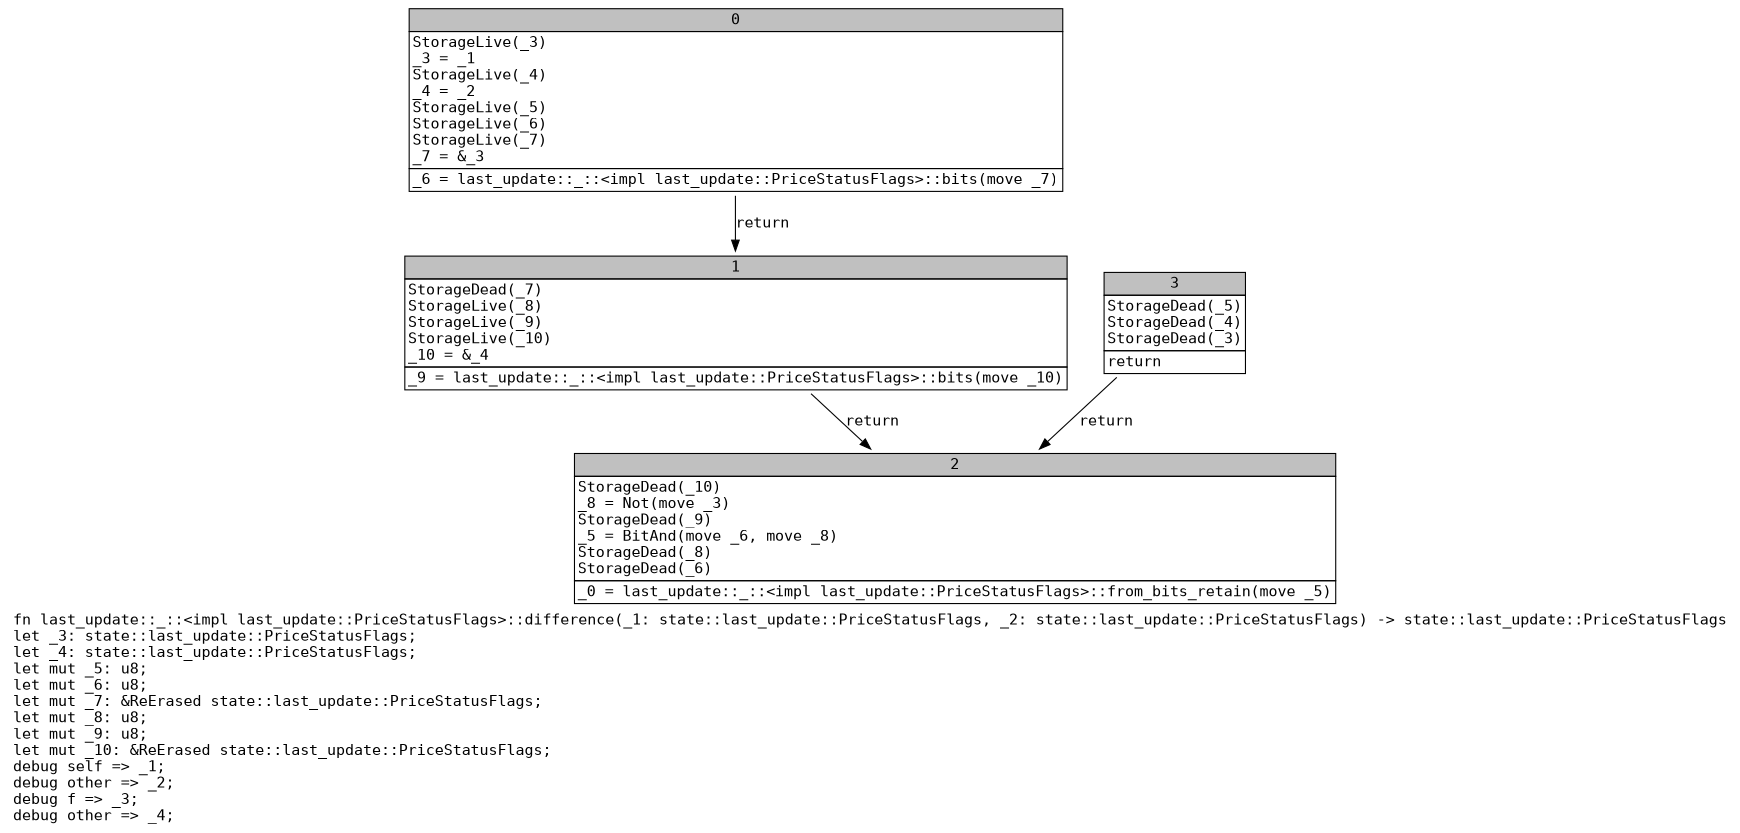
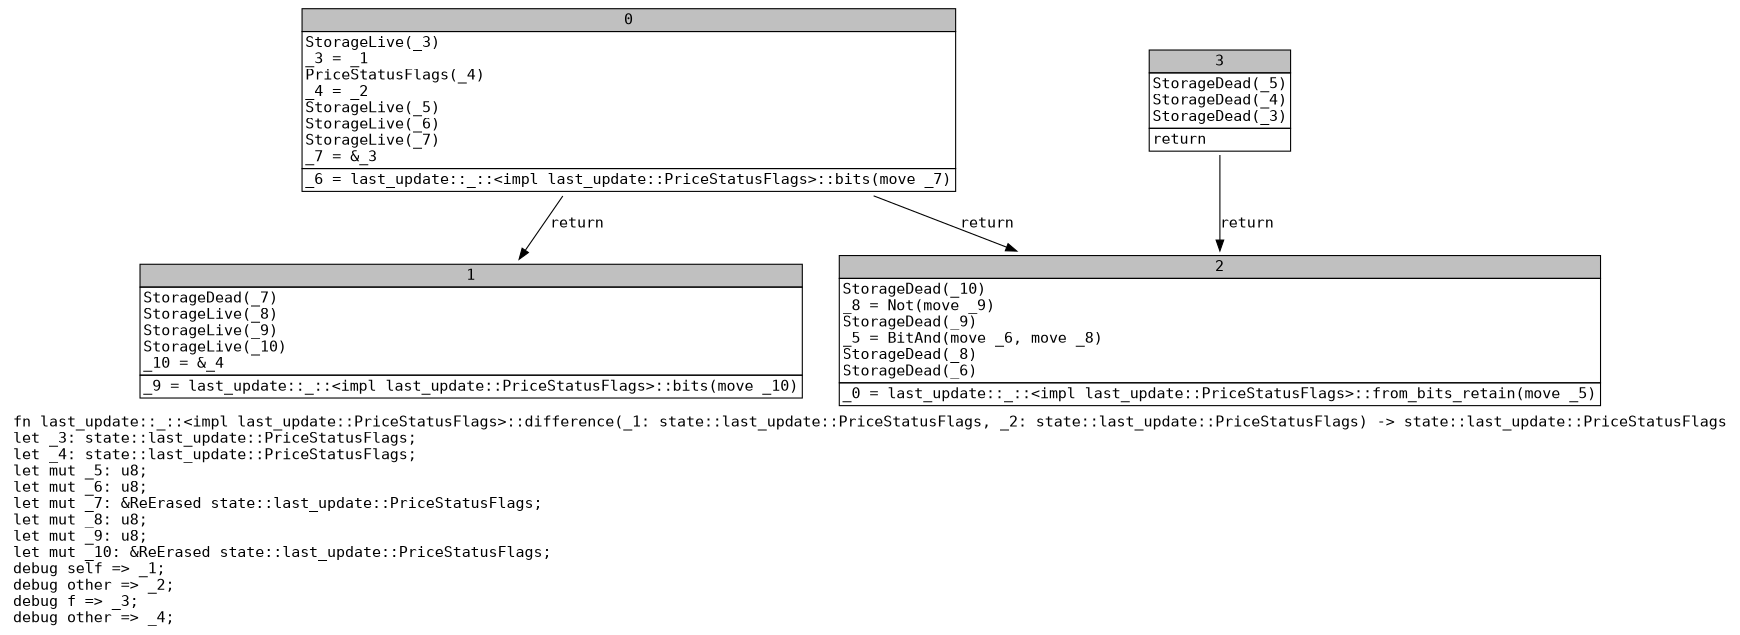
node "0": text "StorageLive(_4)" -> "PriceStatusFlags(_4)"
edge "1" -> "2": now "0" -> "2"
node "2": text "_8 = Not(move _3)" -> "_8 = Not(move _9)"
